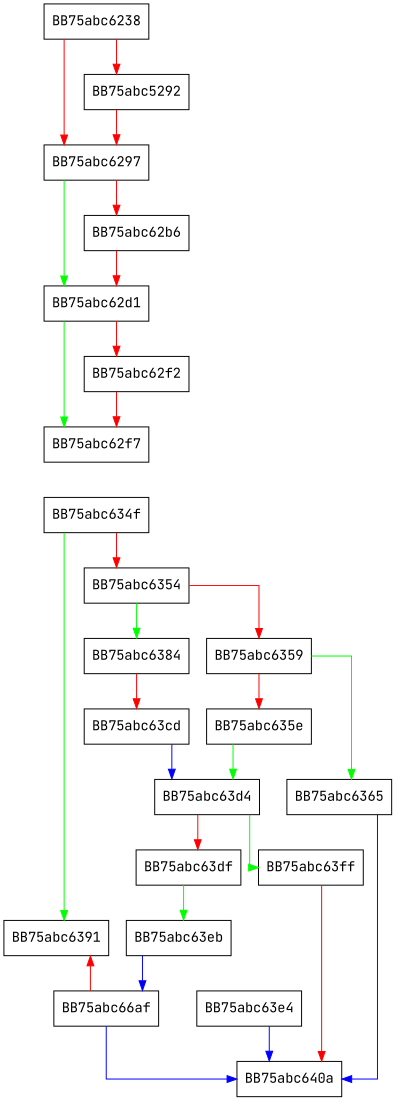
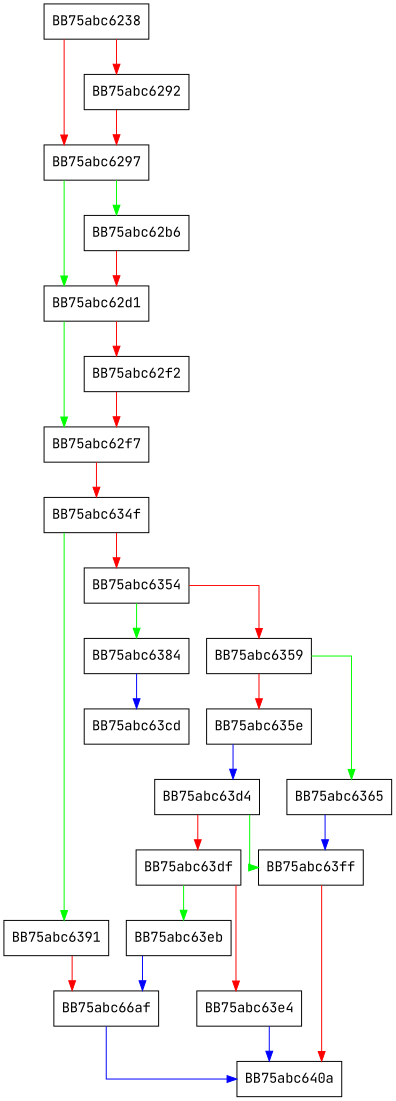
node "BB75abc5292": label "BB75abc5292" -> "BB75abc6292"
edge "BB75abc6297" -> "BB75abc62b6": color red -> green
edge "BB75abc62f7" -> "BB75abc634f": added
edge "BB75abc6384" -> "BB75abc63cd": color red -> blue
edge "BB75abc63cd" -> "BB75abc63d4": removed
edge "BB75abc635e" -> "BB75abc63d4": color green -> blue
edge "BB75abc63df" -> "BB75abc63e4": added
edge "BB75abc6365" -> "BB75abc640a": now "BB75abc6365" -> "BB75abc63ff"
edge "BB75abc66af" -> "BB75abc6391": reversed
